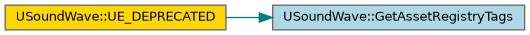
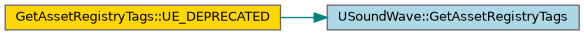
node "USoundWave::UE_DEPRECATED": label "USoundWave::UE_DEPRECATED" -> "GetAssetRegistryTags::UE_DEPRECATED"
